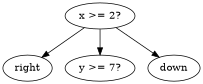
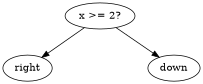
node "y >= 7?": removed
